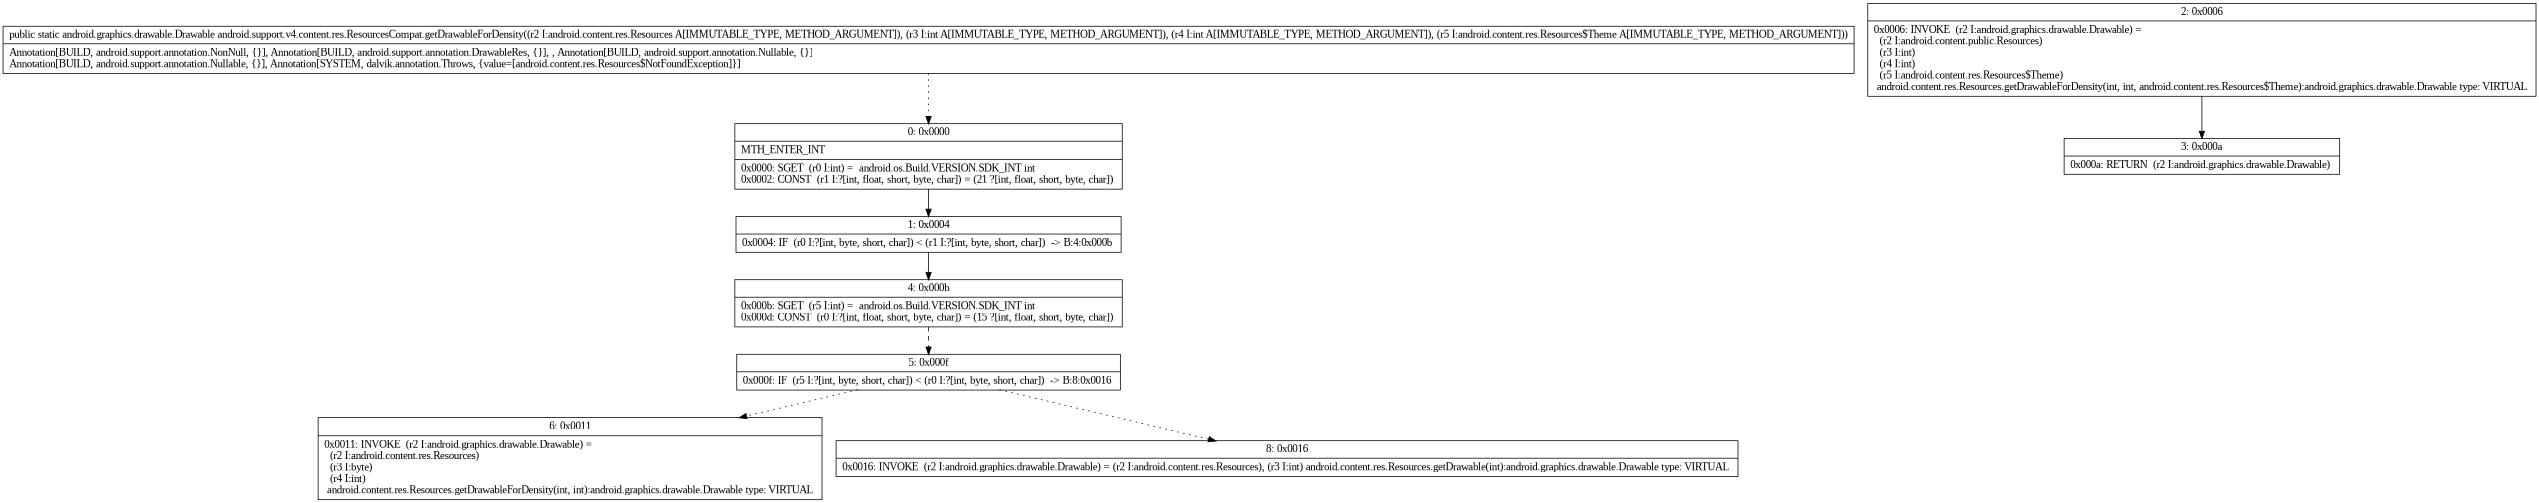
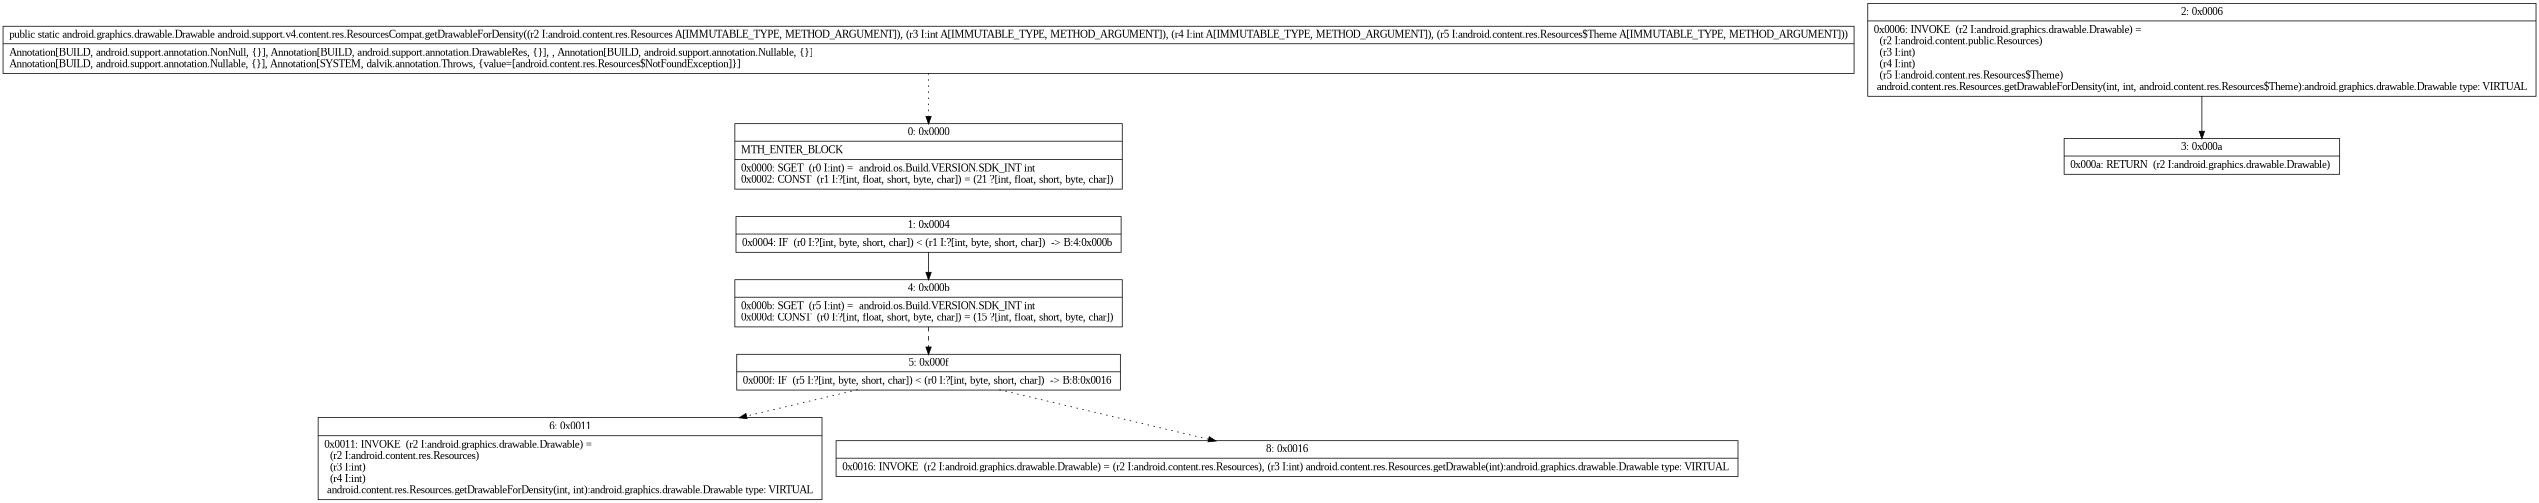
node "0: 0x0000": text "MTH_ENTER_INT" -> "MTH_ENTER_BLOCK"
edge "0: 0x0000" -> "1: 0x0004": removed
node "6: 0x0011": text "(r3 I:byte)" -> "(r3 I:int)"
